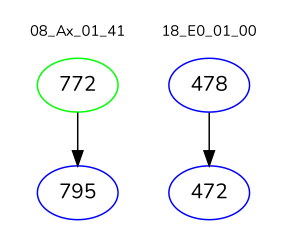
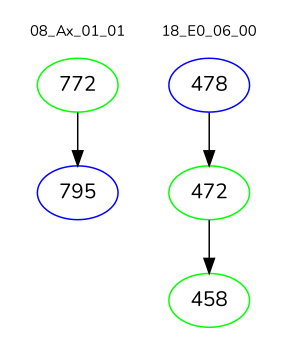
cluster "08_Ax_01_41": label "08_Ax_01_41" -> "08_Ax_01_01"
cluster "18_E0_01_00": label "18_E0_01_00" -> "18_E0_06_00"
node "472": color blue -> green
node "458": added
